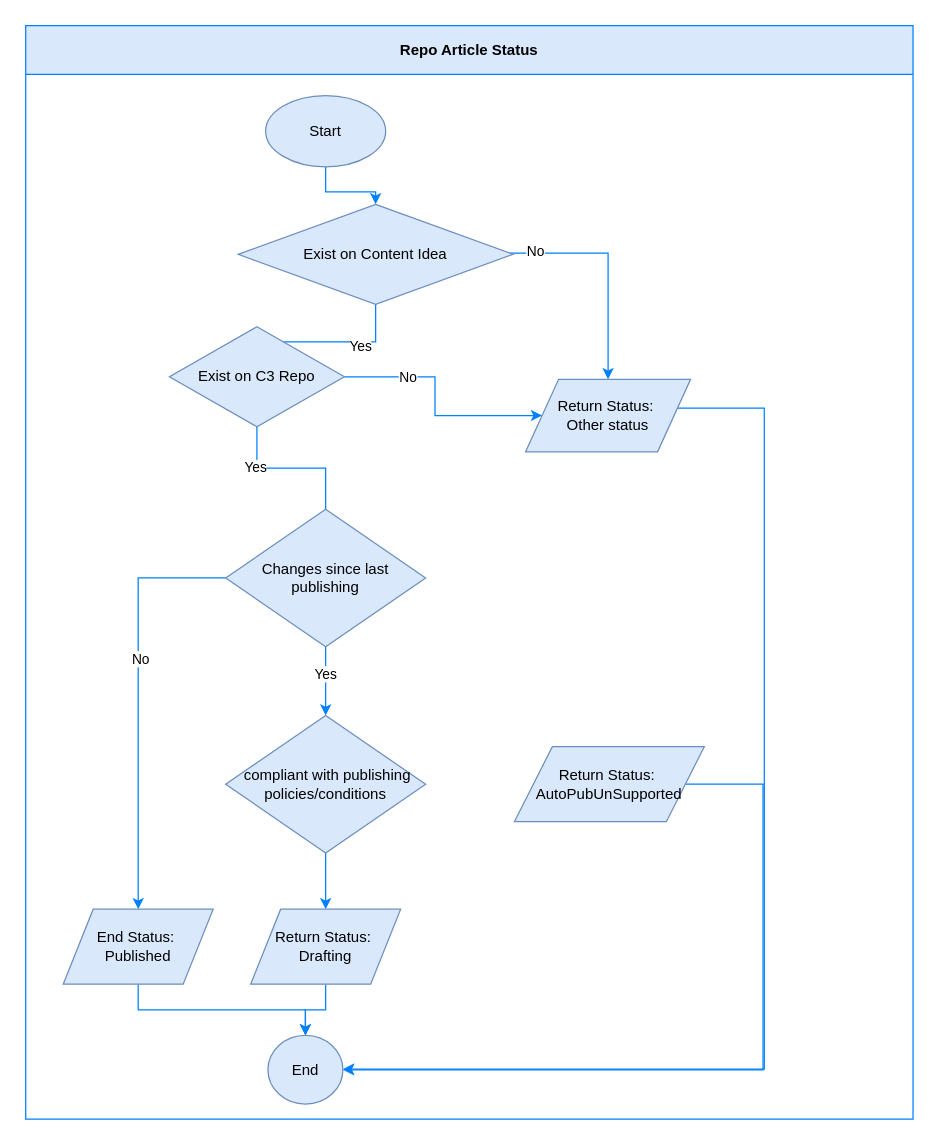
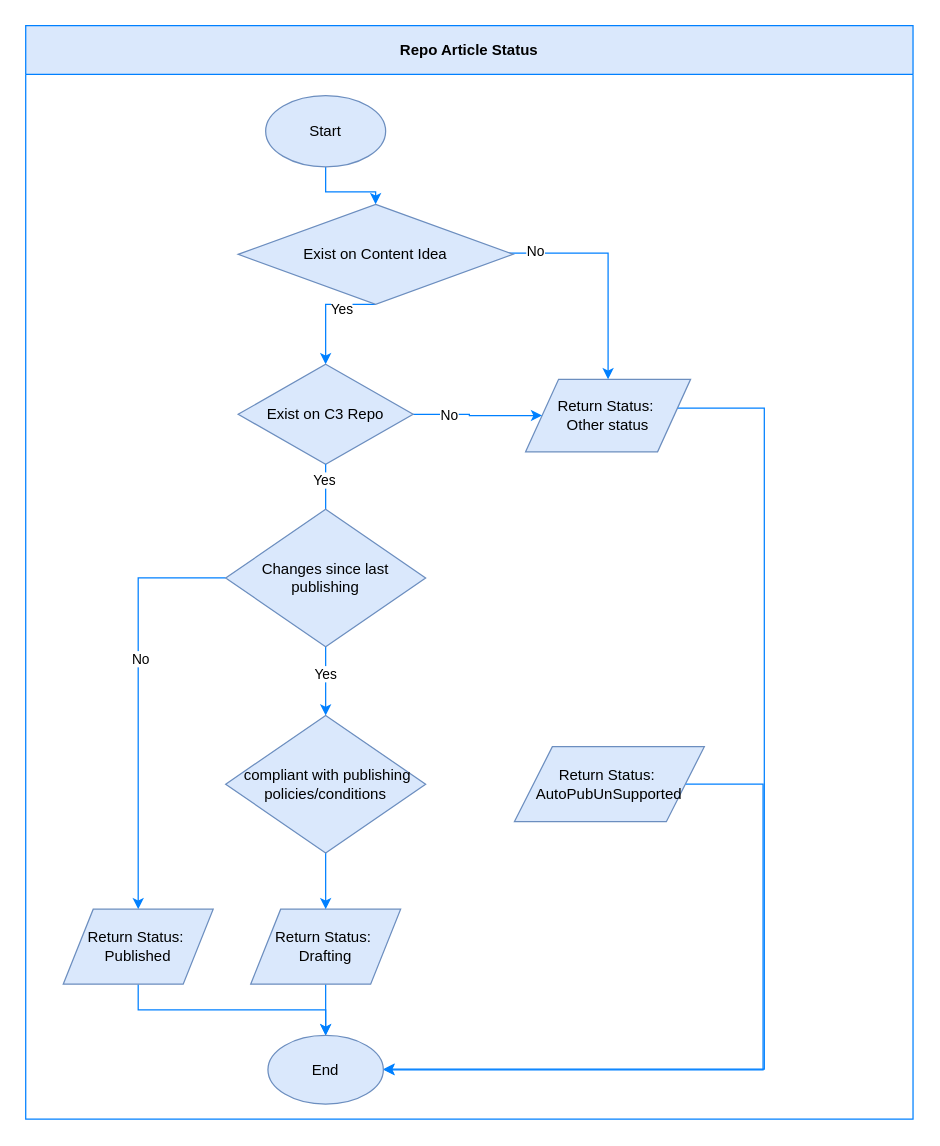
node "Exist on C3 Repo": moved (257, 377) -> (326, 414)
node "End Status: Published": label "End Status: Published" -> "Return Status: Published"
node "End": size 75x69 -> 115x69
